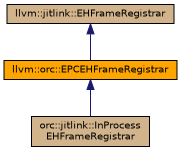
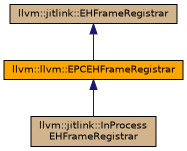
node "llvm::orc::EPCEHFrameRegistrar": label "llvm::orc::EPCEHFrameRegistrar" -> "llvm::llvm::EPCEHFrameRegistrar"
node "orc::jitlink::InProcess EHFrameRegistrar": label "orc::jitlink::InProcess EHFrameRegistrar" -> "llvm::jitlink::InProcess EHFrameRegistrar"
